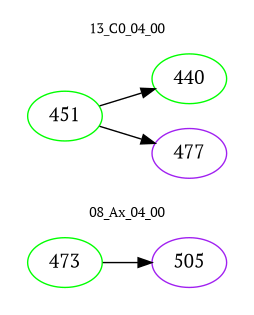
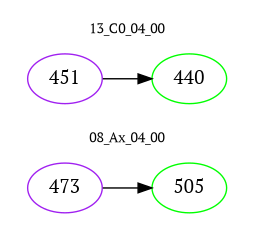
node "451": color green -> purple
node "477": removed
node "473": color green -> purple
node "505": color purple -> green
